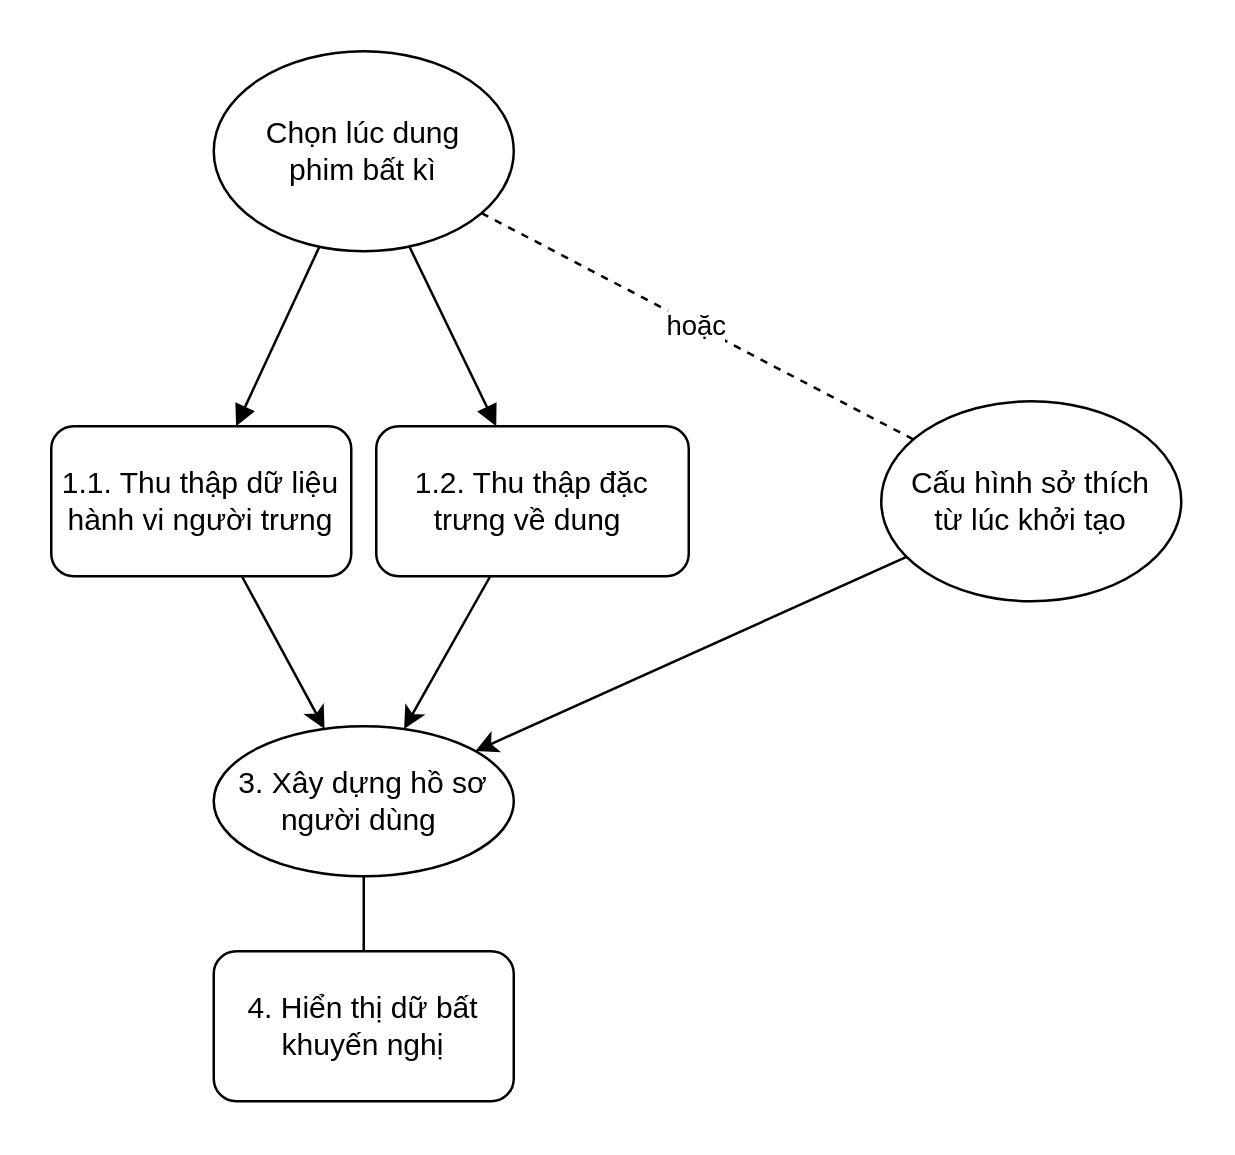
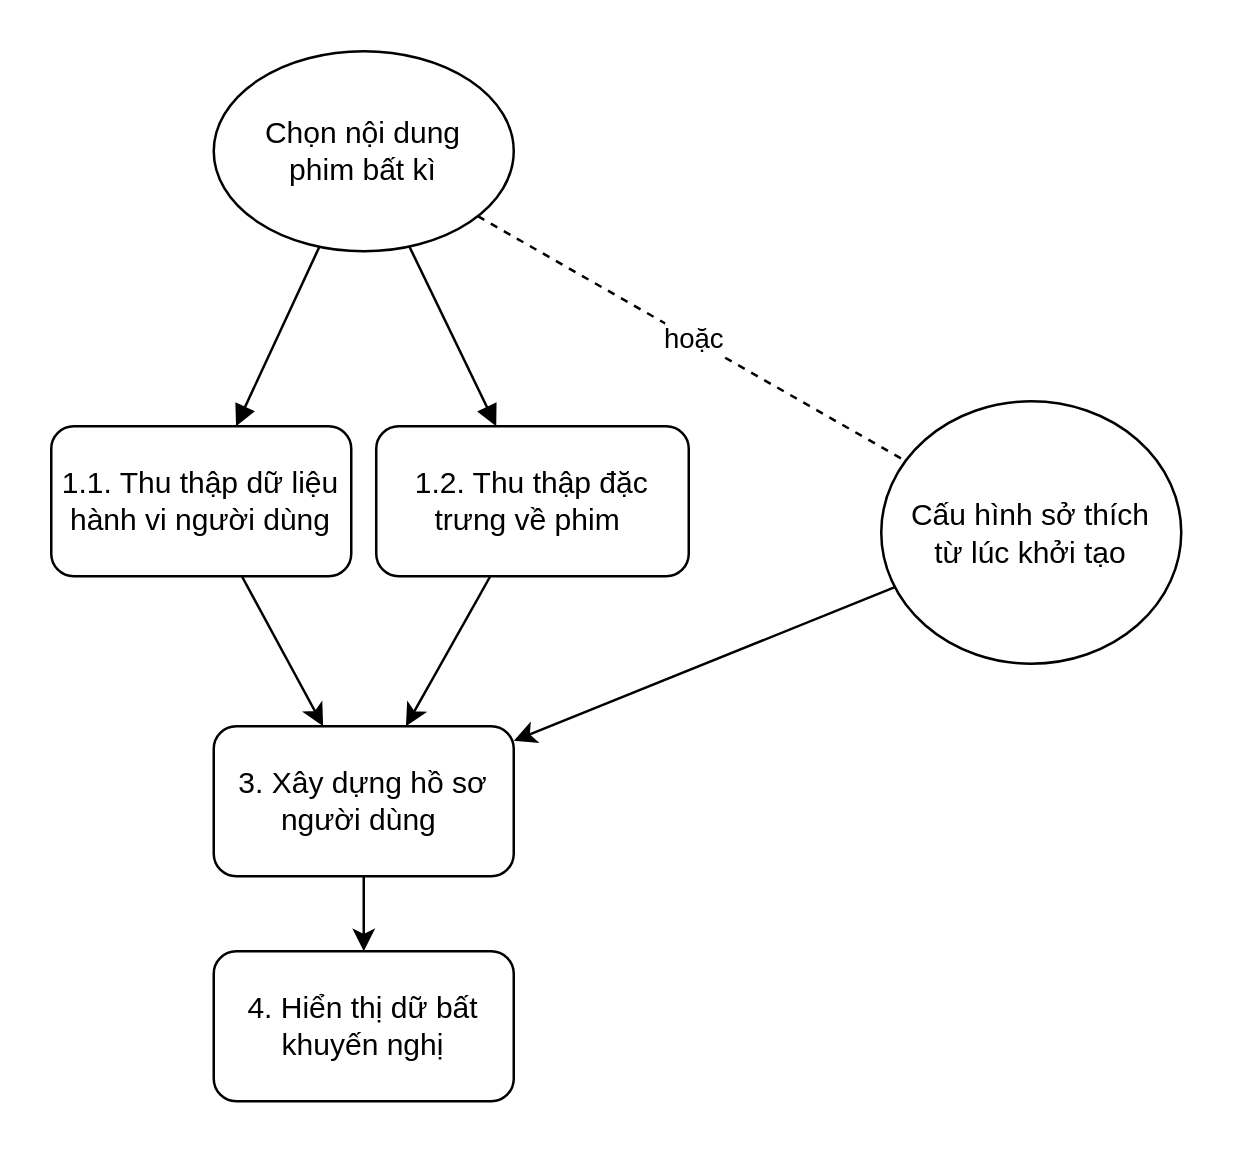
node "Chọn lúc dung phim bất kì": label "Chọn lúc dung phim bất kì" -> "Chọn nội dung phim bất kì"
node "1.1. Thu thập dữ liệu hành vi người trưng": label "1.1. Thu thập dữ liệu hành vi người trưng" -> "1.1. Thu thập dữ liệu hành vi người dùng"
node "1.2. Thu thập đặc trưng về dung": label "1.2. Thu thập đặc trưng về dung" -> "1.2. Thu thập đặc trưng về phim"
node "Cấu hình sở thích từ lúc khởi tạo": size 300x200 -> 300x263
node "3. Xây dựng hồ sơ người dùng": shape ellipse -> rounded rectangle
edge "3. Xây dựng hồ sơ người dùng" -- "4. Hiển thị dữ bất khuyến nghị": arrowhead none -> classic
